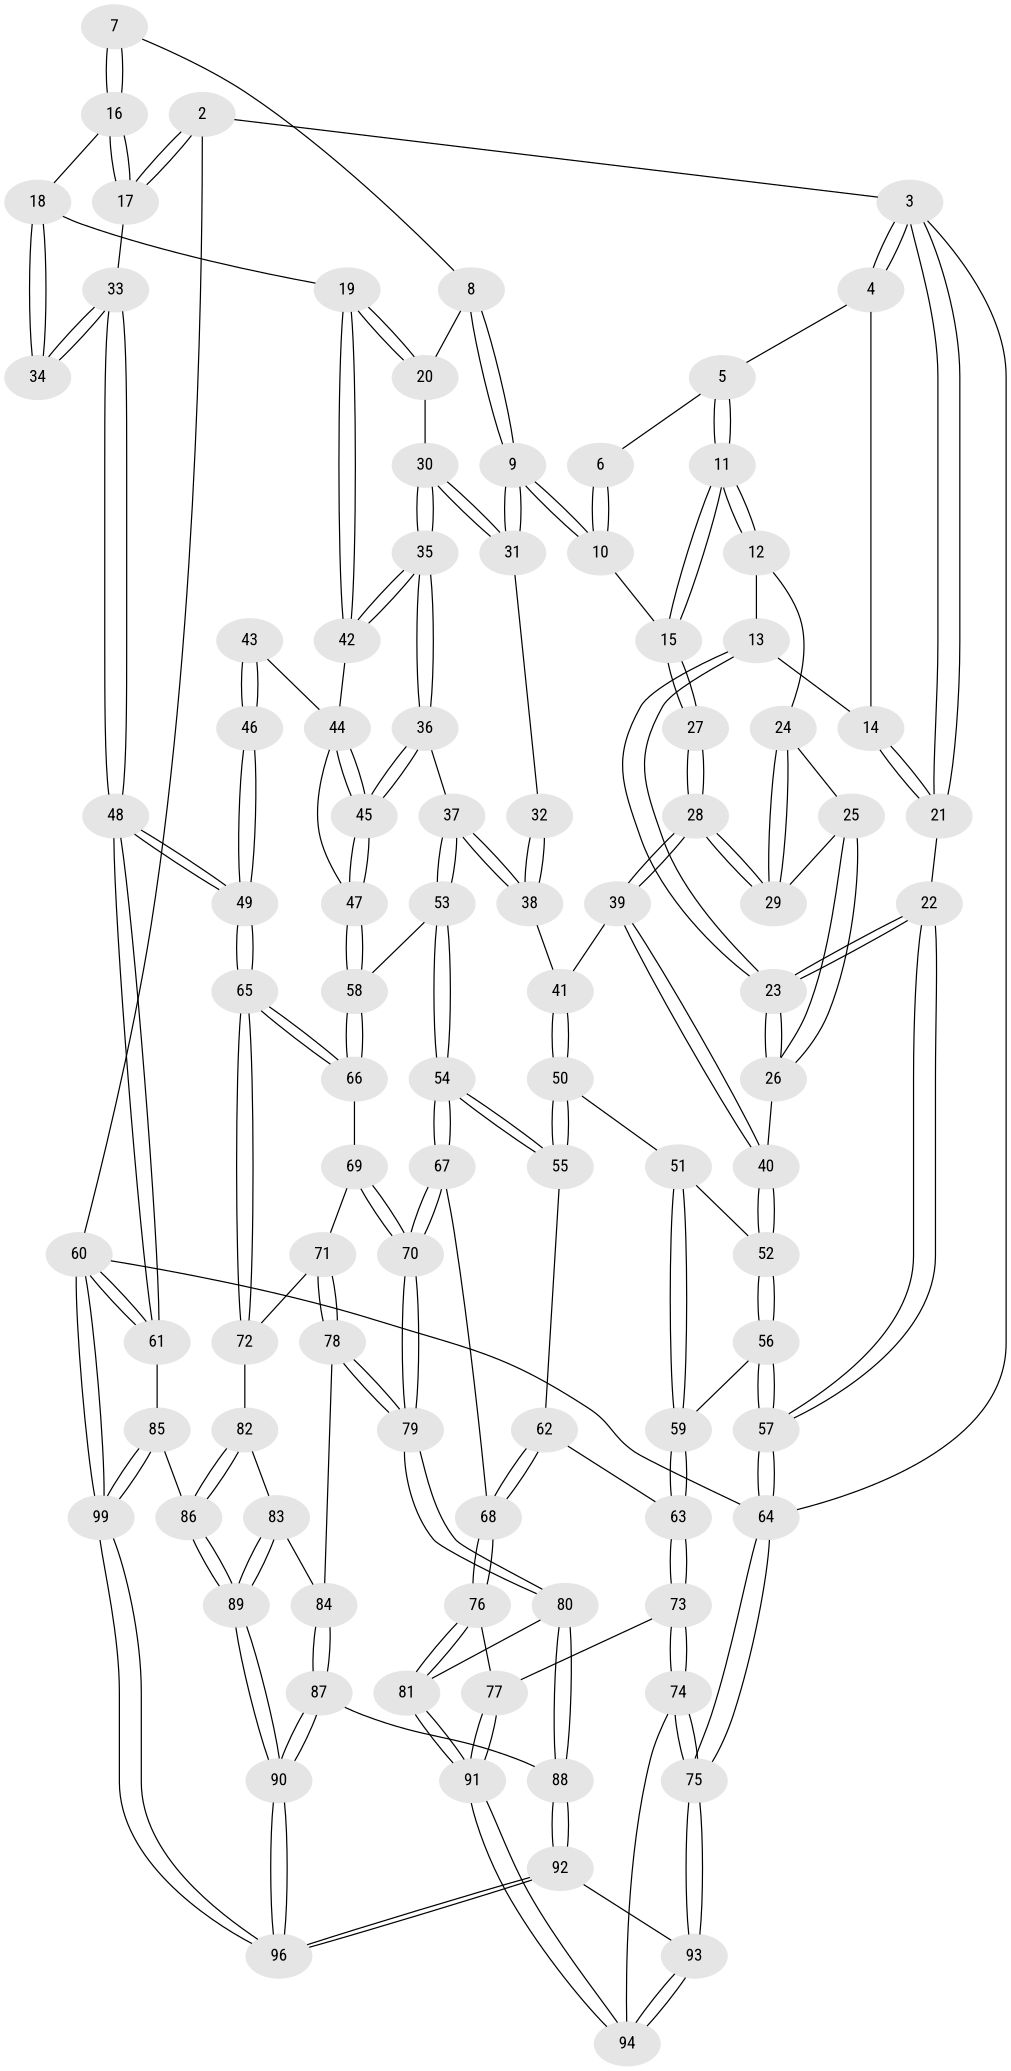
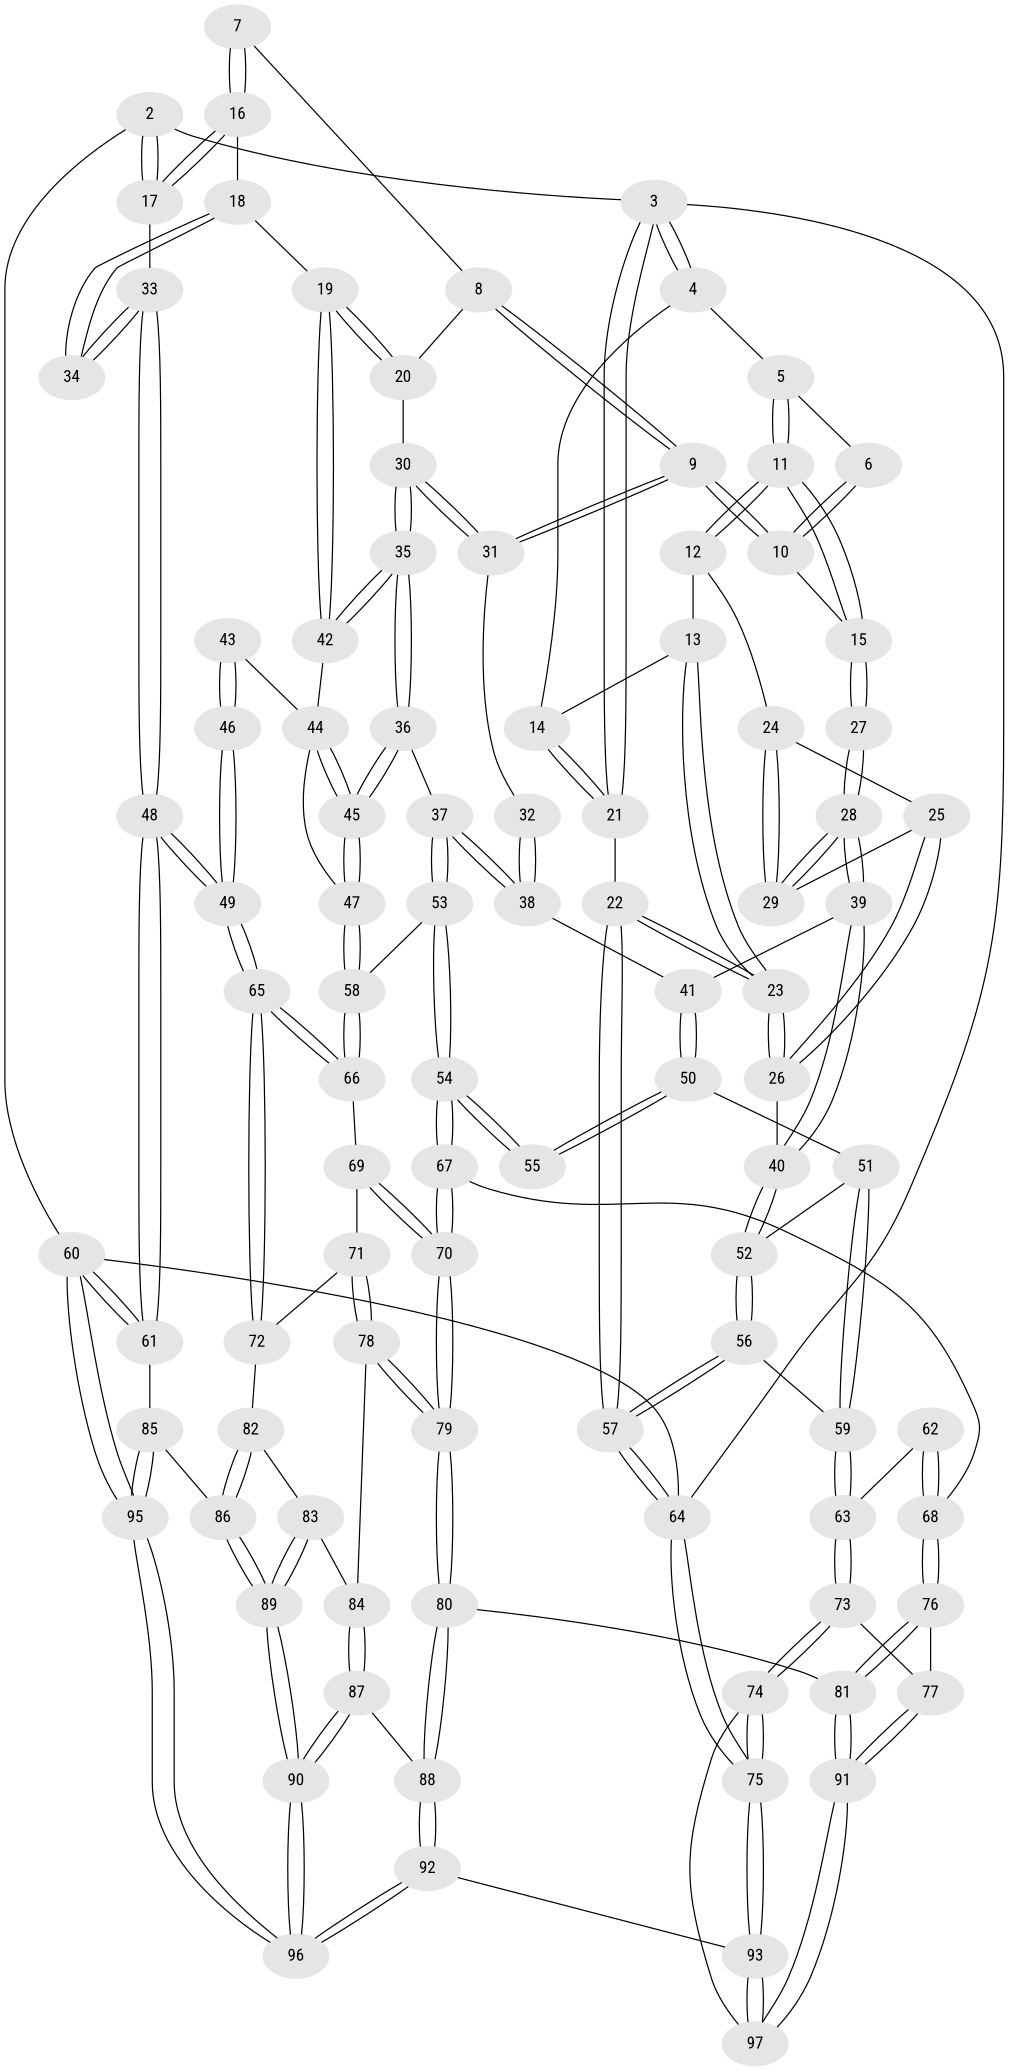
edge "55" -- "62": removed
node "99": label "99" -> "95"
node "94": label "94" -> "97"
